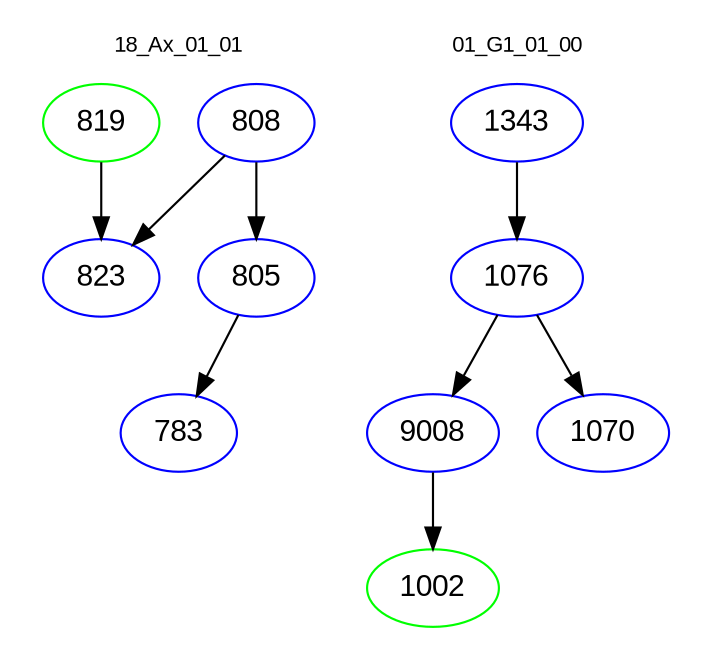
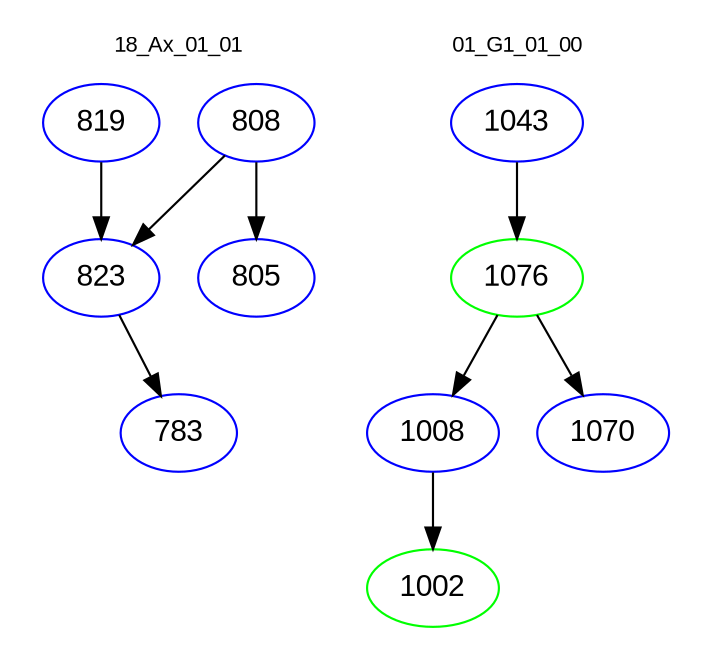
node "819": color green -> blue
node "1343": label "1343" -> "1043"
node "1076": color blue -> green
edge "805" -> "783": now "823" -> "783"
node "9008": label "9008" -> "1008"
